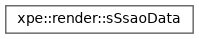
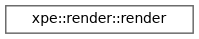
node "xpe::render::sSsaoData": label "xpe::render::sSsaoData" -> "xpe::render::render"
